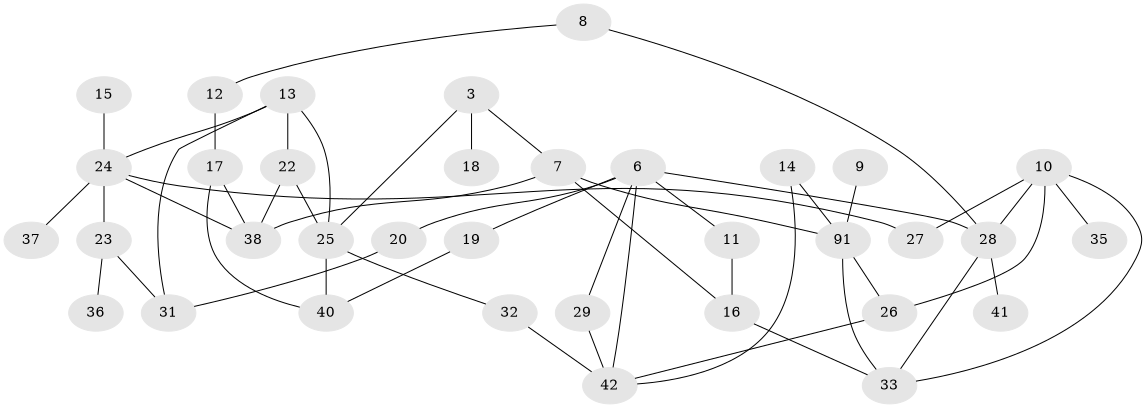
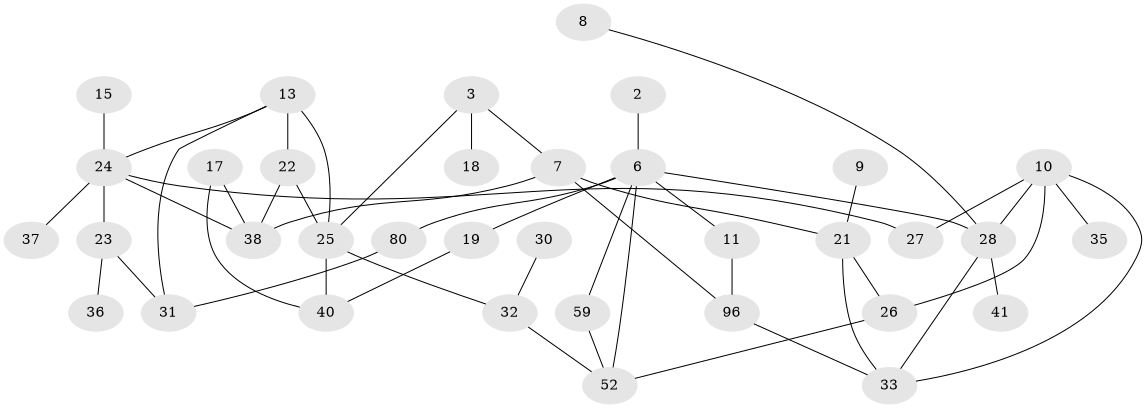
node "12": removed
node "2": added
node "14": removed
node "20": label "20" -> "80"
node "30": added
node "91": label "91" -> "21"
node "29": label "29" -> "59"
node "16": label "16" -> "96"
node "42": label "42" -> "52"
